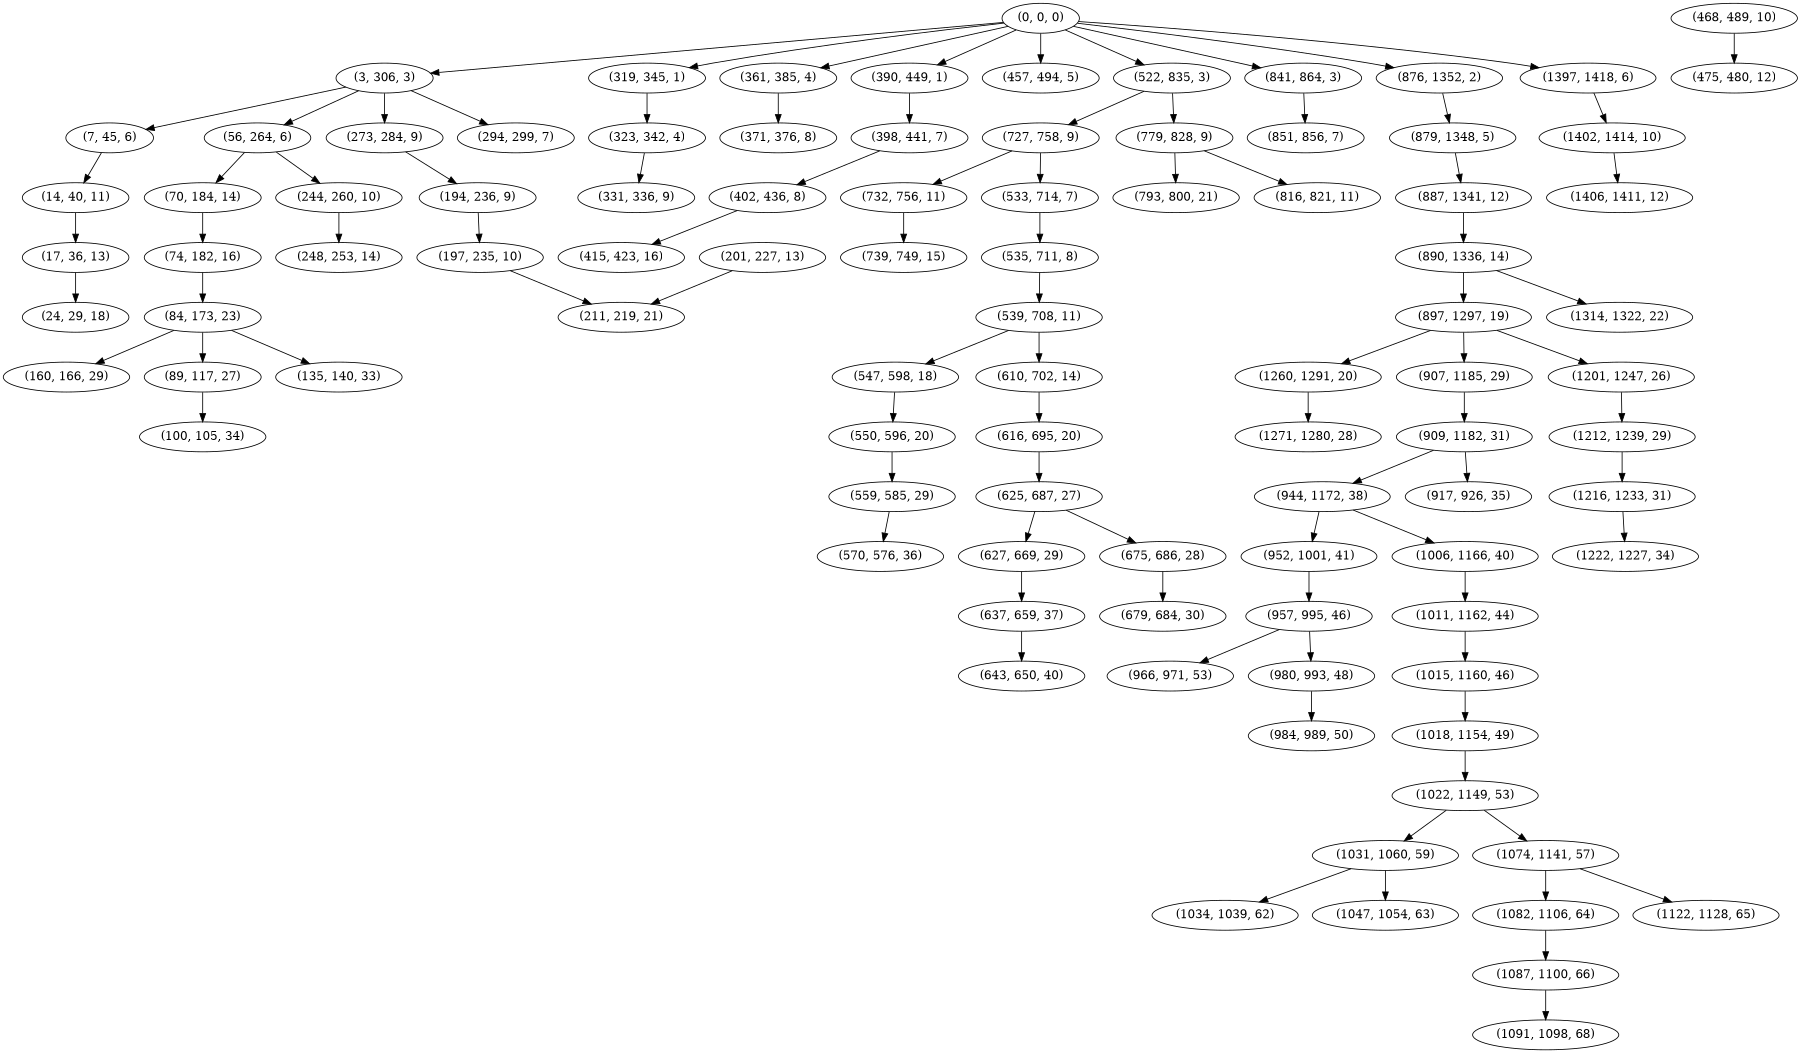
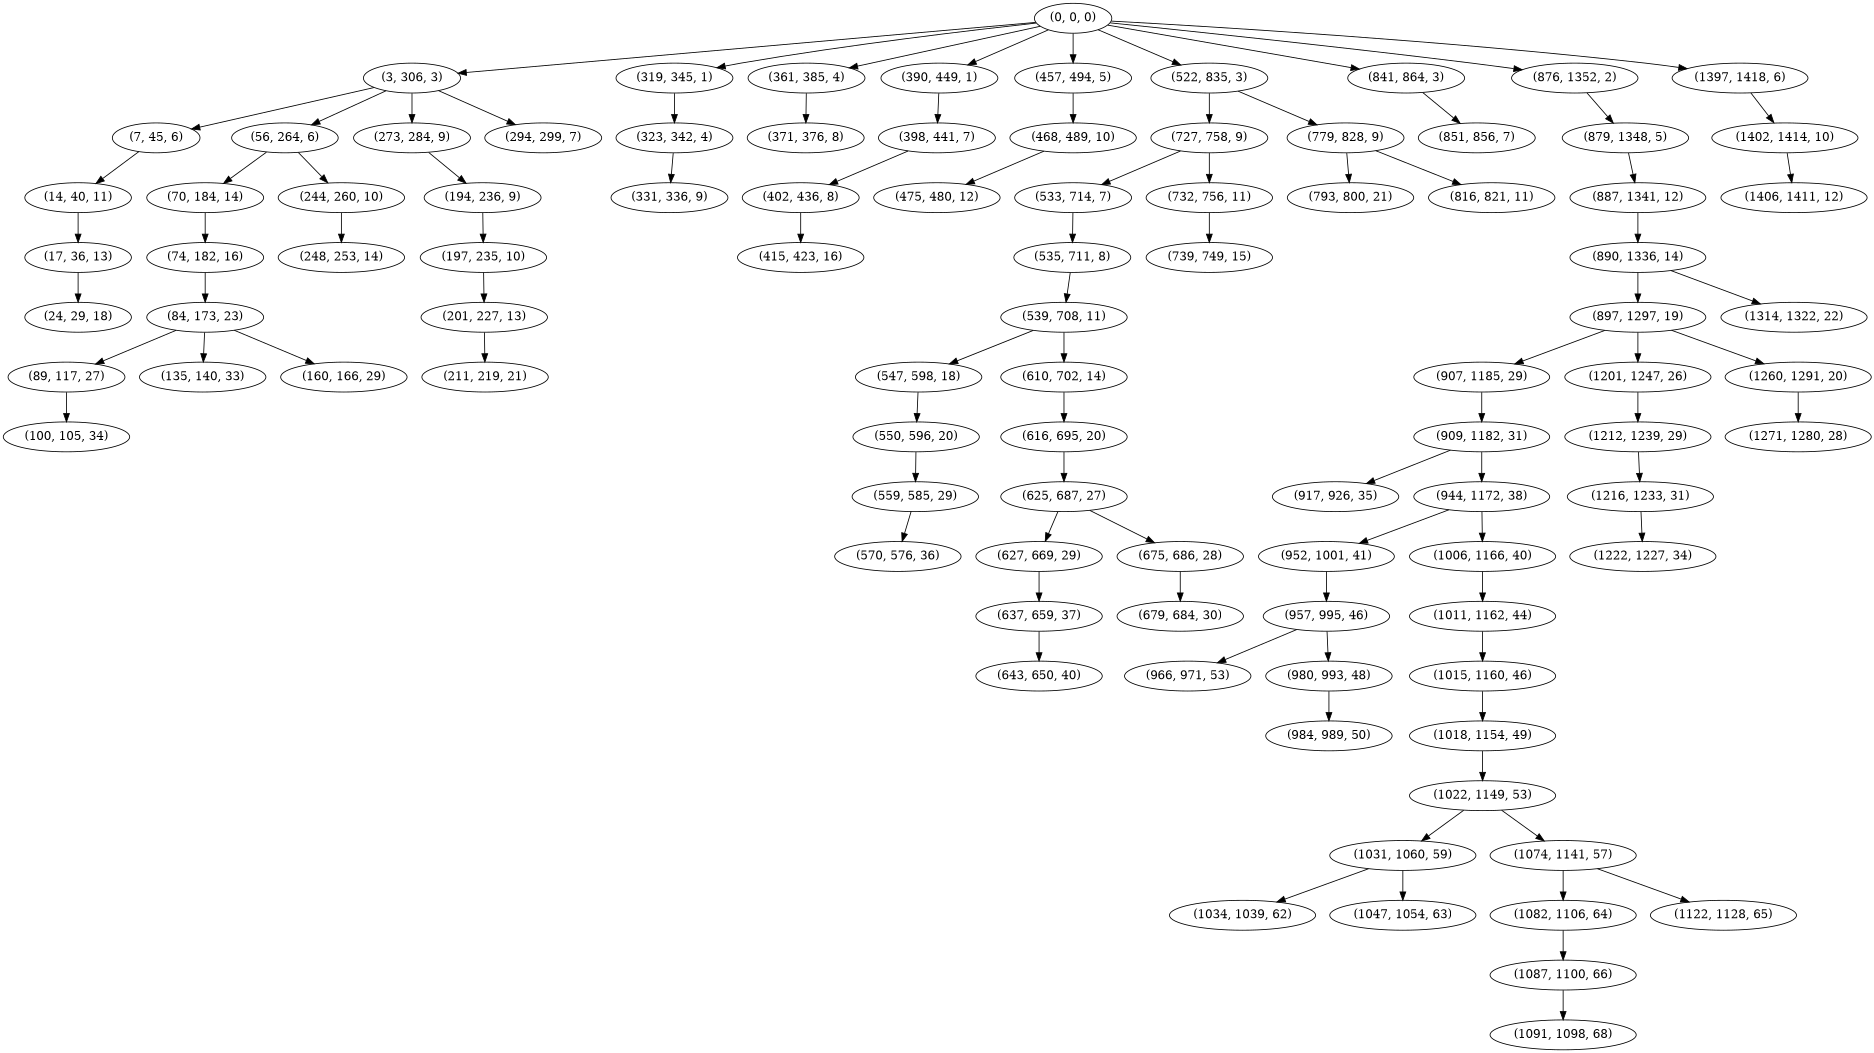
edge "(457, 494, 5)" -> "(468, 489, 10)": added
edge "(197, 235, 10)" -> "(211, 219, 21)": now "(197, 235, 10)" -> "(201, 227, 13)"
